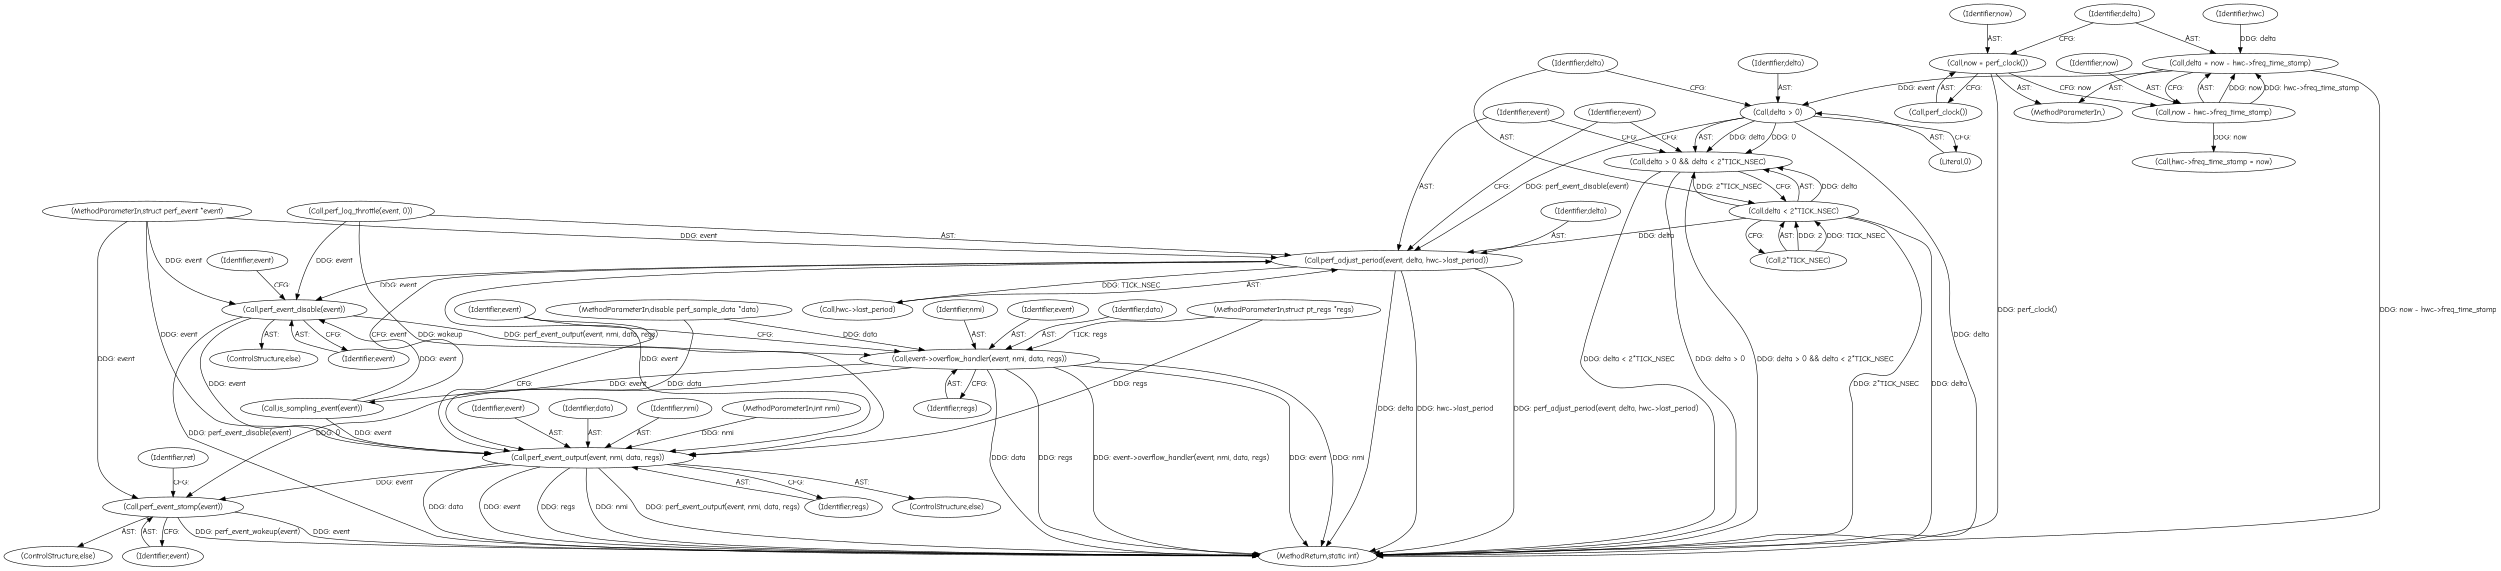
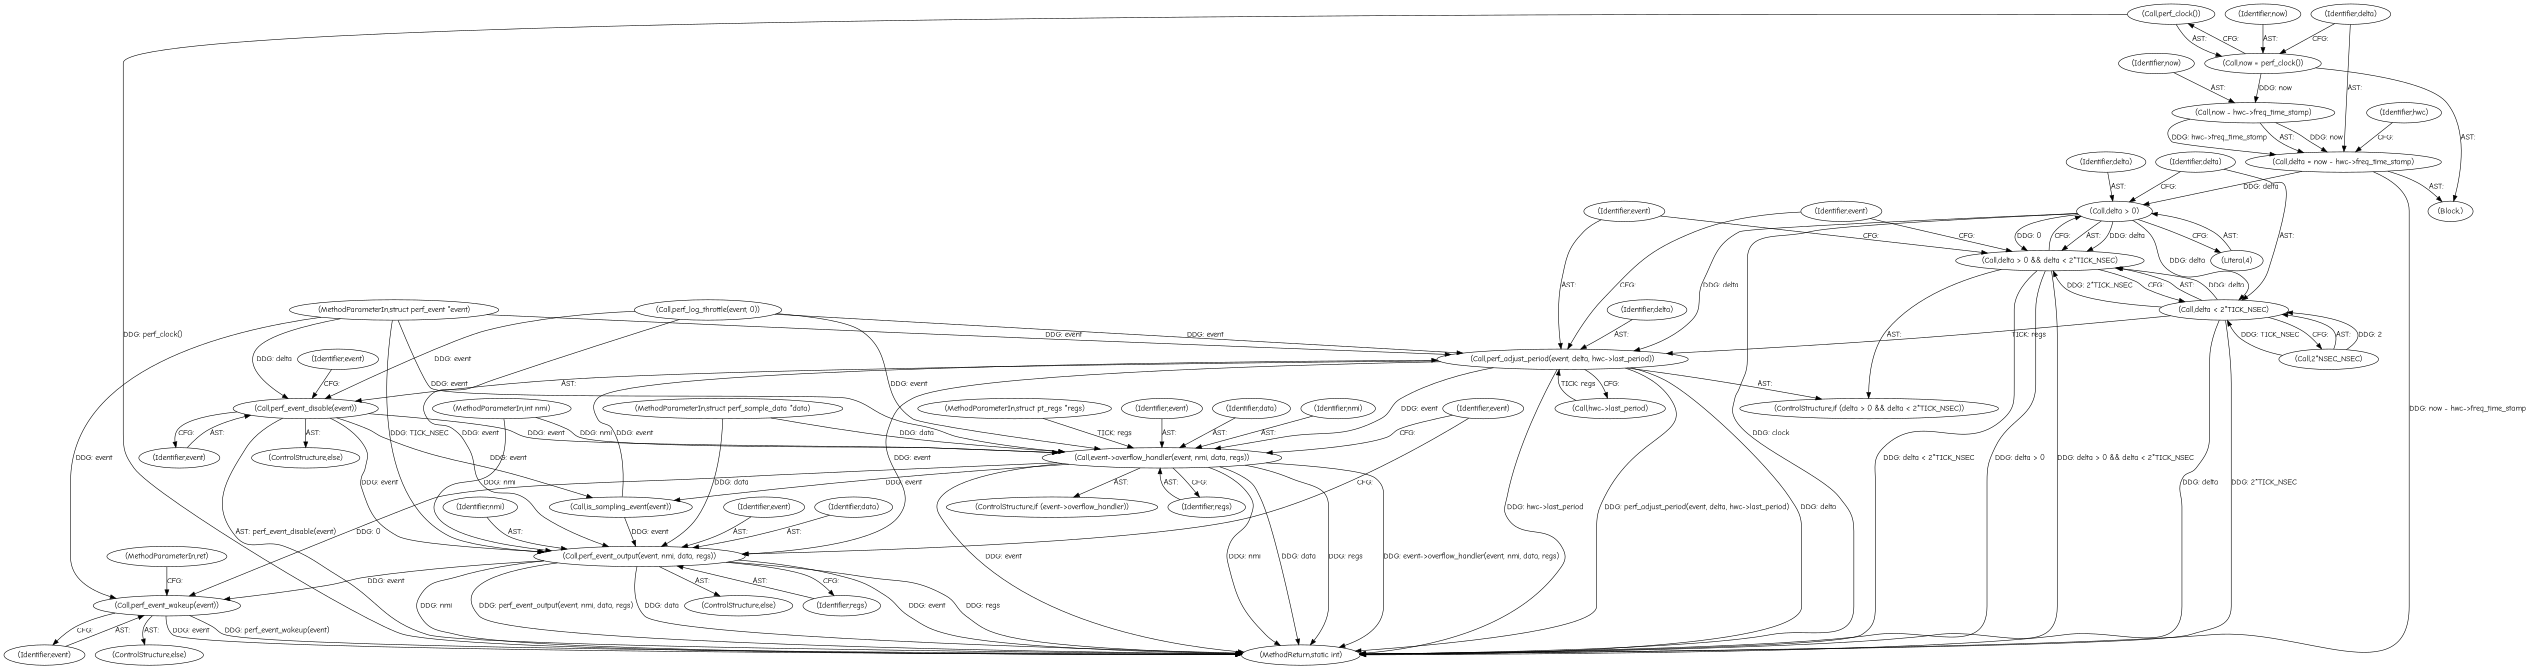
edge "(Identifier,hwc)" -> "(Call,delta = now - hwc->freq_time_stamp)": label "DDG: delta" -> "CFG: "
edge "(Call,delta = now - hwc->freq_time_stamp)" -> "(Call,now - hwc->freq_time_stamp)": removed, label "CFG:"
edge "(Call,delta = now - hwc->freq_time_stamp)" -> "(Call,delta > 0)": label "DDG: event" -> "DDG: delta"
edge "(Call,now = perf_clock())" -> "(Call,now - hwc->freq_time_stamp)": label "CFG: now" -> "DDG: now"
node "(MethodParameterIn,)": label "(MethodParameterIn,)" -> "(Block,)"
node "(Literal,0)": label "(Literal,0)" -> "(Literal,4)"
node "(Call,hwc->freq_time_stamp = now)": removed
edge "(Call,delta > 0)" -> "(Call,perf_adjust_period(event, delta, hwc->last_period))": label "DDG: perf_event_disable(event)" -> "DDG: delta"
edge "(Call,delta > 0 && delta < 2*TICK_NSEC)" -> "(Call,delta > 0)": added, label "CFG:"
edge "(Call,perf_log_throttle(event, 0))" -> "(Call,perf_adjust_period(event, delta, hwc->last_period))": label "AST: " -> "DDG: event"
edge "(Call,delta < 2*TICK_NSEC)" -> "(Call,perf_adjust_period(event, delta, hwc->last_period))": label "DDG: delta" -> "TICK: regs"
edge "(MethodParameterIn,struct perf_event *event)" -> "(Call,perf_event_disable(event))": label "DDG: event" -> "DDG: delta"
node "(Call,2*TICK_NSEC)": label "(Call,2*TICK_NSEC)" -> "(Call,2*NSEC_NSEC)"
edge "(Call,delta > 0)" -> "(Call,delta < 2*TICK_NSEC)": added, label "DDG: delta"
edge "(Call,perf_adjust_period(event, delta, hwc->last_period))" -> "(Call,perf_event_disable(event))": label "DDG: event" -> "AST: "
edge "(Call,perf_adjust_period(event, delta, hwc->last_period))" -> "(Call,hwc->last_period)": label "DDG: TICK_NSEC" -> "CFG: "
edge "(Call,hwc->last_period)" -> "(Call,perf_adjust_period(event, delta, hwc->last_period))": label "AST: " -> "TICK: regs"
node "(MethodParameterIn,disable perf_sample_data *data)": label "(MethodParameterIn,disable perf_sample_data *data)" -> "(MethodParameterIn,struct perf_sample_data *data)"
edge "(MethodParameterIn,struct perf_event *event)" -> "(Call,perf_event_output(event, nmi, data, regs))": label "DDG: event" -> "DDG: TICK_NSEC"
edge "(Call,is_sampling_event(event))" -> "(Call,perf_adjust_period(event, delta, hwc->last_period))": label "CFG: event" -> "DDG: event"
edge "(Call,perf_log_throttle(event, 0))" -> "(Call,perf_event_output(event, nmi, data, regs))": label "DDG: wakeup" -> "DDG: event"
edge "(Call,perf_event_disable(event))" -> "(Call,event->overflow_handler(event, nmi, data, regs))": label "DDG: perf_event_output(event, nmi, data, regs)" -> "DDG: event"
edge "(Call,delta > 0)" -> "(MethodReturn,static int)": label "DDG: delta" -> "DDG: clock"
edge "(Call,is_sampling_event(event))" -> "(Call,perf_event_disable(event))": reversed
edge "(MethodParameterIn,struct perf_event *event)" -> "(Call,event->overflow_handler(event, nmi, data, regs))": added, label "DDG: event"
node "(ControlStructure,if (delta > 0 && delta < 2*TICK_NSEC))": added
edge "(Call,perf_log_throttle(event, 0))" -> "(Call,event->overflow_handler(event, nmi, data, regs))": added, label "DDG: event"
edge "(MethodParameterIn,struct pt_regs *regs)" -> "(Call,perf_event_output(event, nmi, data, regs))": removed, label "DDG: regs"
edge "(Call,perf_adjust_period(event, delta, hwc->last_period))" -> "(Call,event->overflow_handler(event, nmi, data, regs))": added, label "DDG: event"
edge "(Call,perf_event_disable(event))" -> "(MethodReturn,static int)": label "DDG: perf_event_disable(event)" -> "AST: perf_event_disable(event)"
edge "(MethodParameterIn,int nmi)" -> "(Call,event->overflow_handler(event, nmi, data, regs))": added, label "DDG: nmi"
node "(Identifier,ret)": label "(Identifier,ret)" -> "(MethodParameterIn,ret)"
node "(Call,perf_event_stamp(event))": label "(Call,perf_event_stamp(event))" -> "(Call,perf_event_wakeup(event))"
node "(ControlStructure,if (event->overflow_handler))": added
edge "(Call,now = perf_clock())" -> "(MethodReturn,static int)": now "(Call,perf_clock())" -> "(MethodReturn,static int)"
